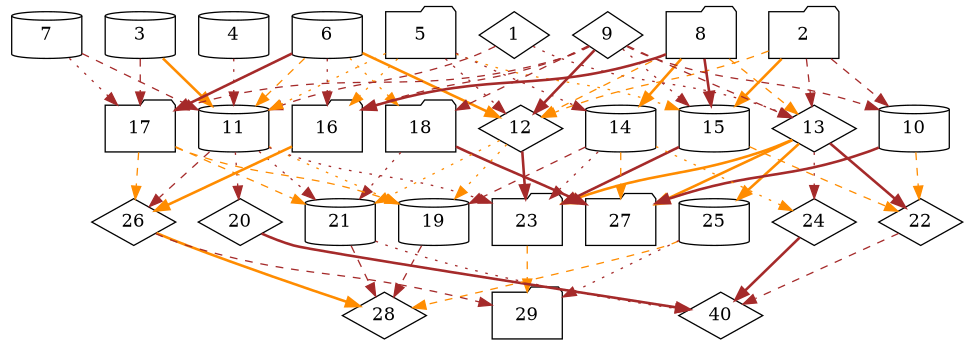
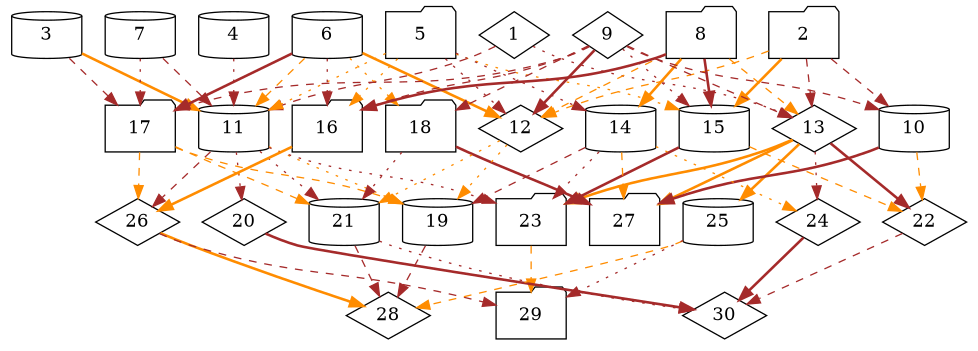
edge "12" -> "23": removed
node "40": label "40" -> "30"
